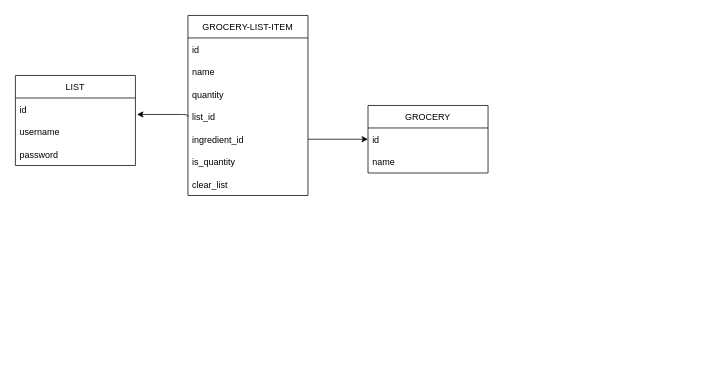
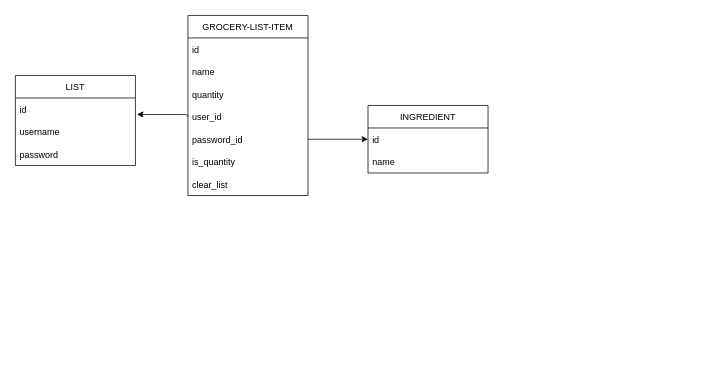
node "list_id": label "list_id" -> "user_id"
node "GROCERY": label "GROCERY" -> "INGREDIENT"
node "ingredient_id": label "ingredient_id" -> "password_id"
